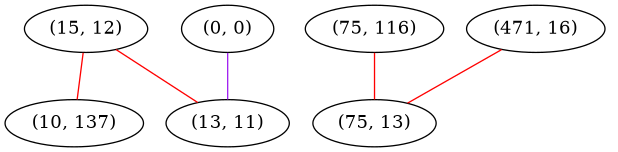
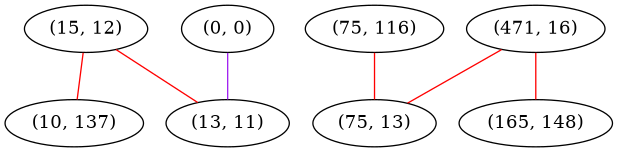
node "(165, 148)": added
